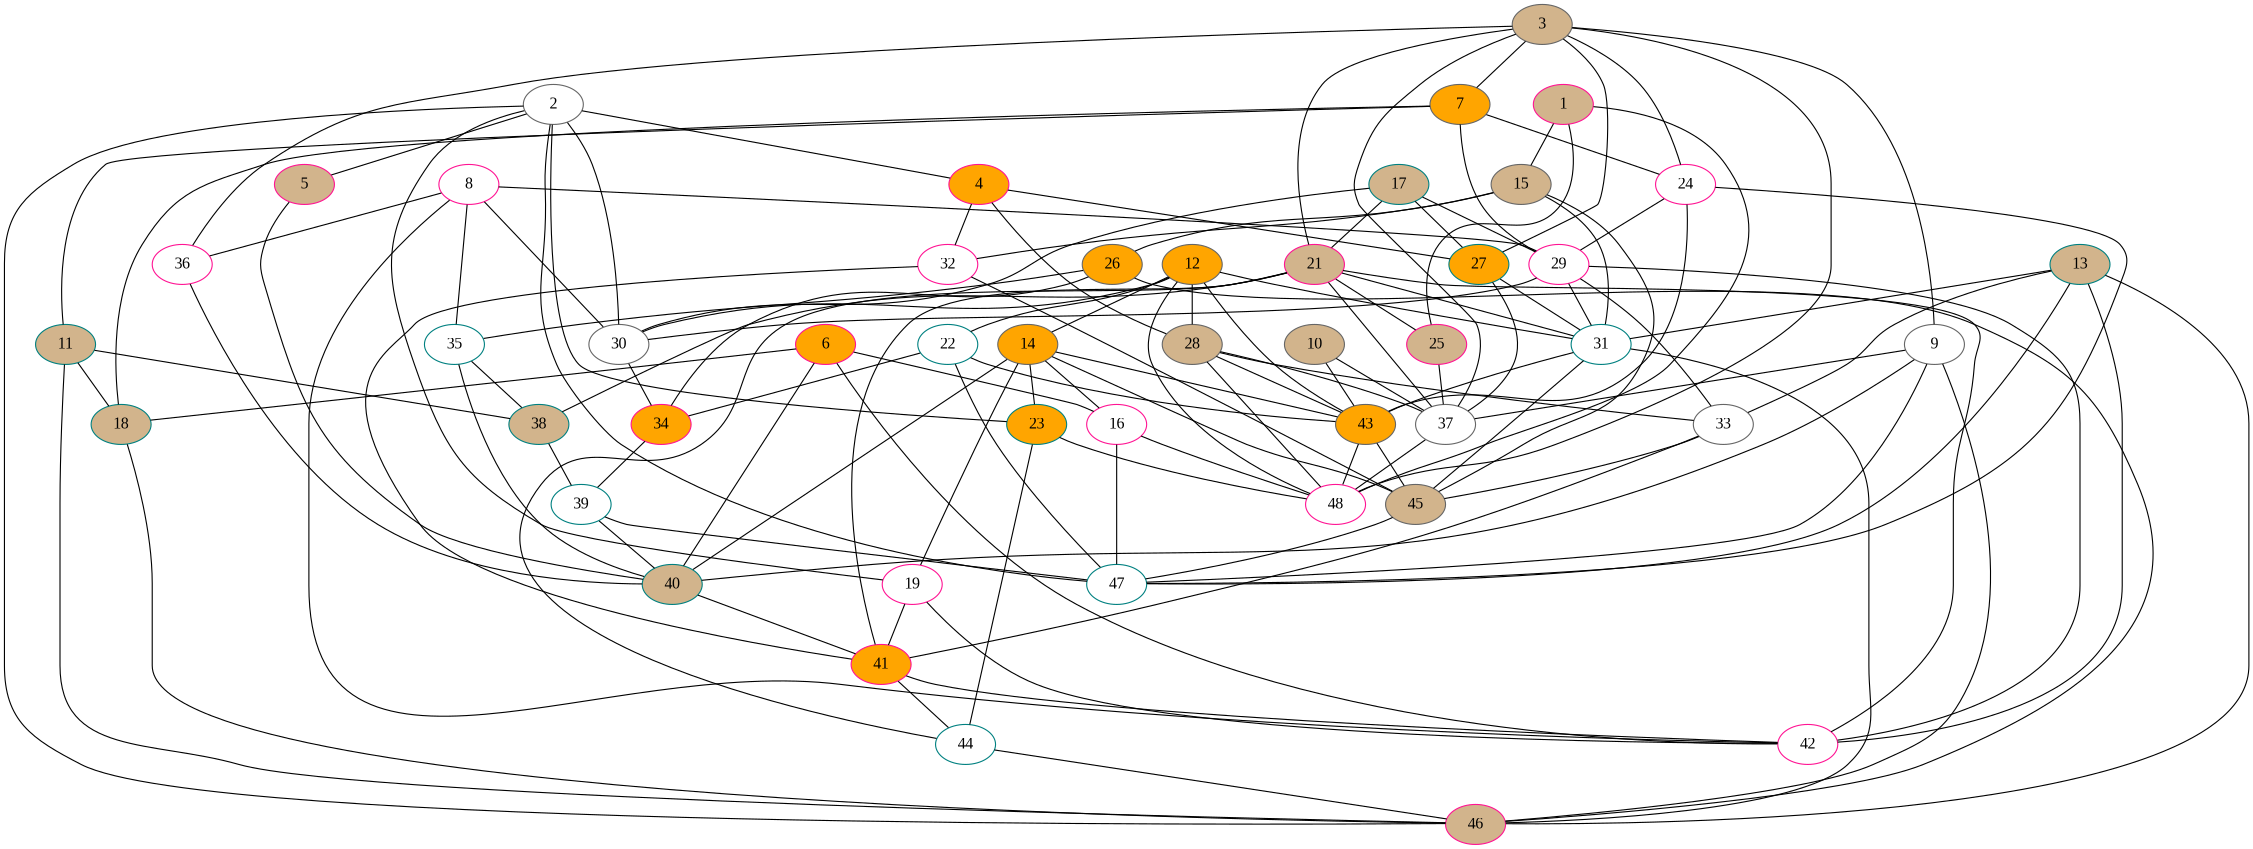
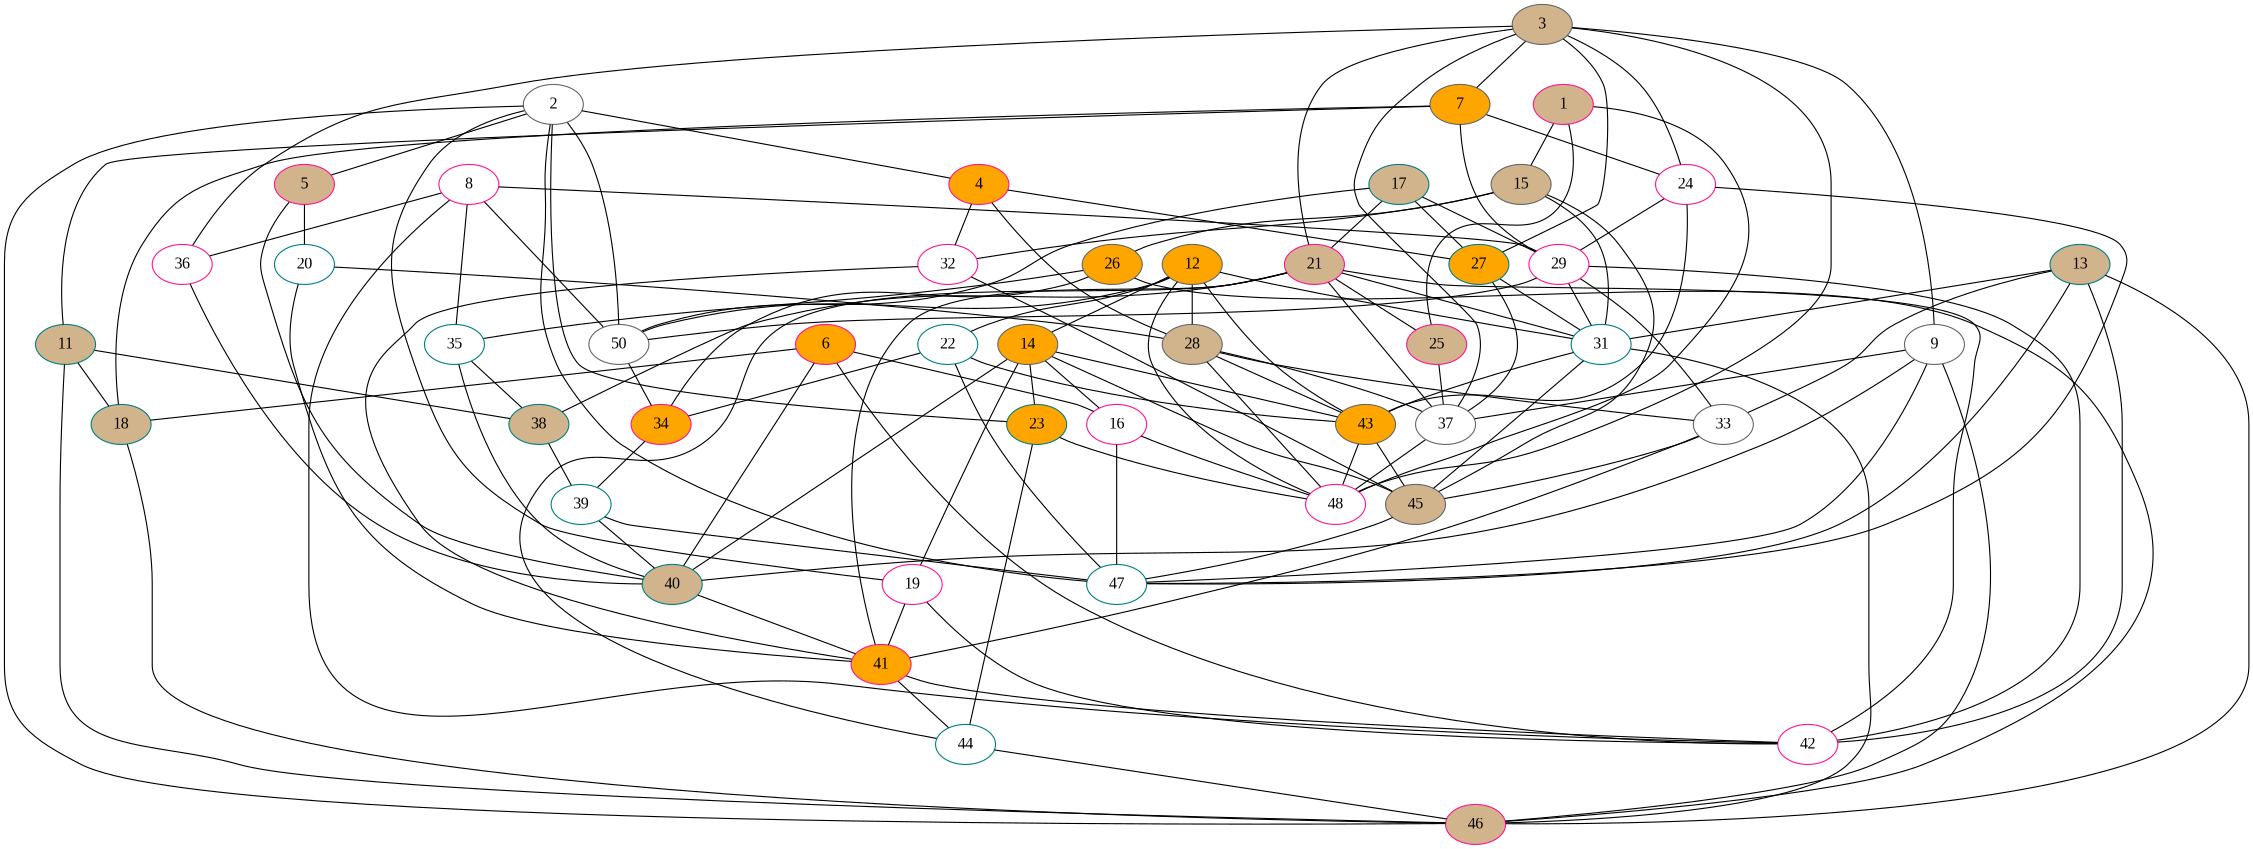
node "20": added
node "30": label "30" -> "50"
node "10": removed
